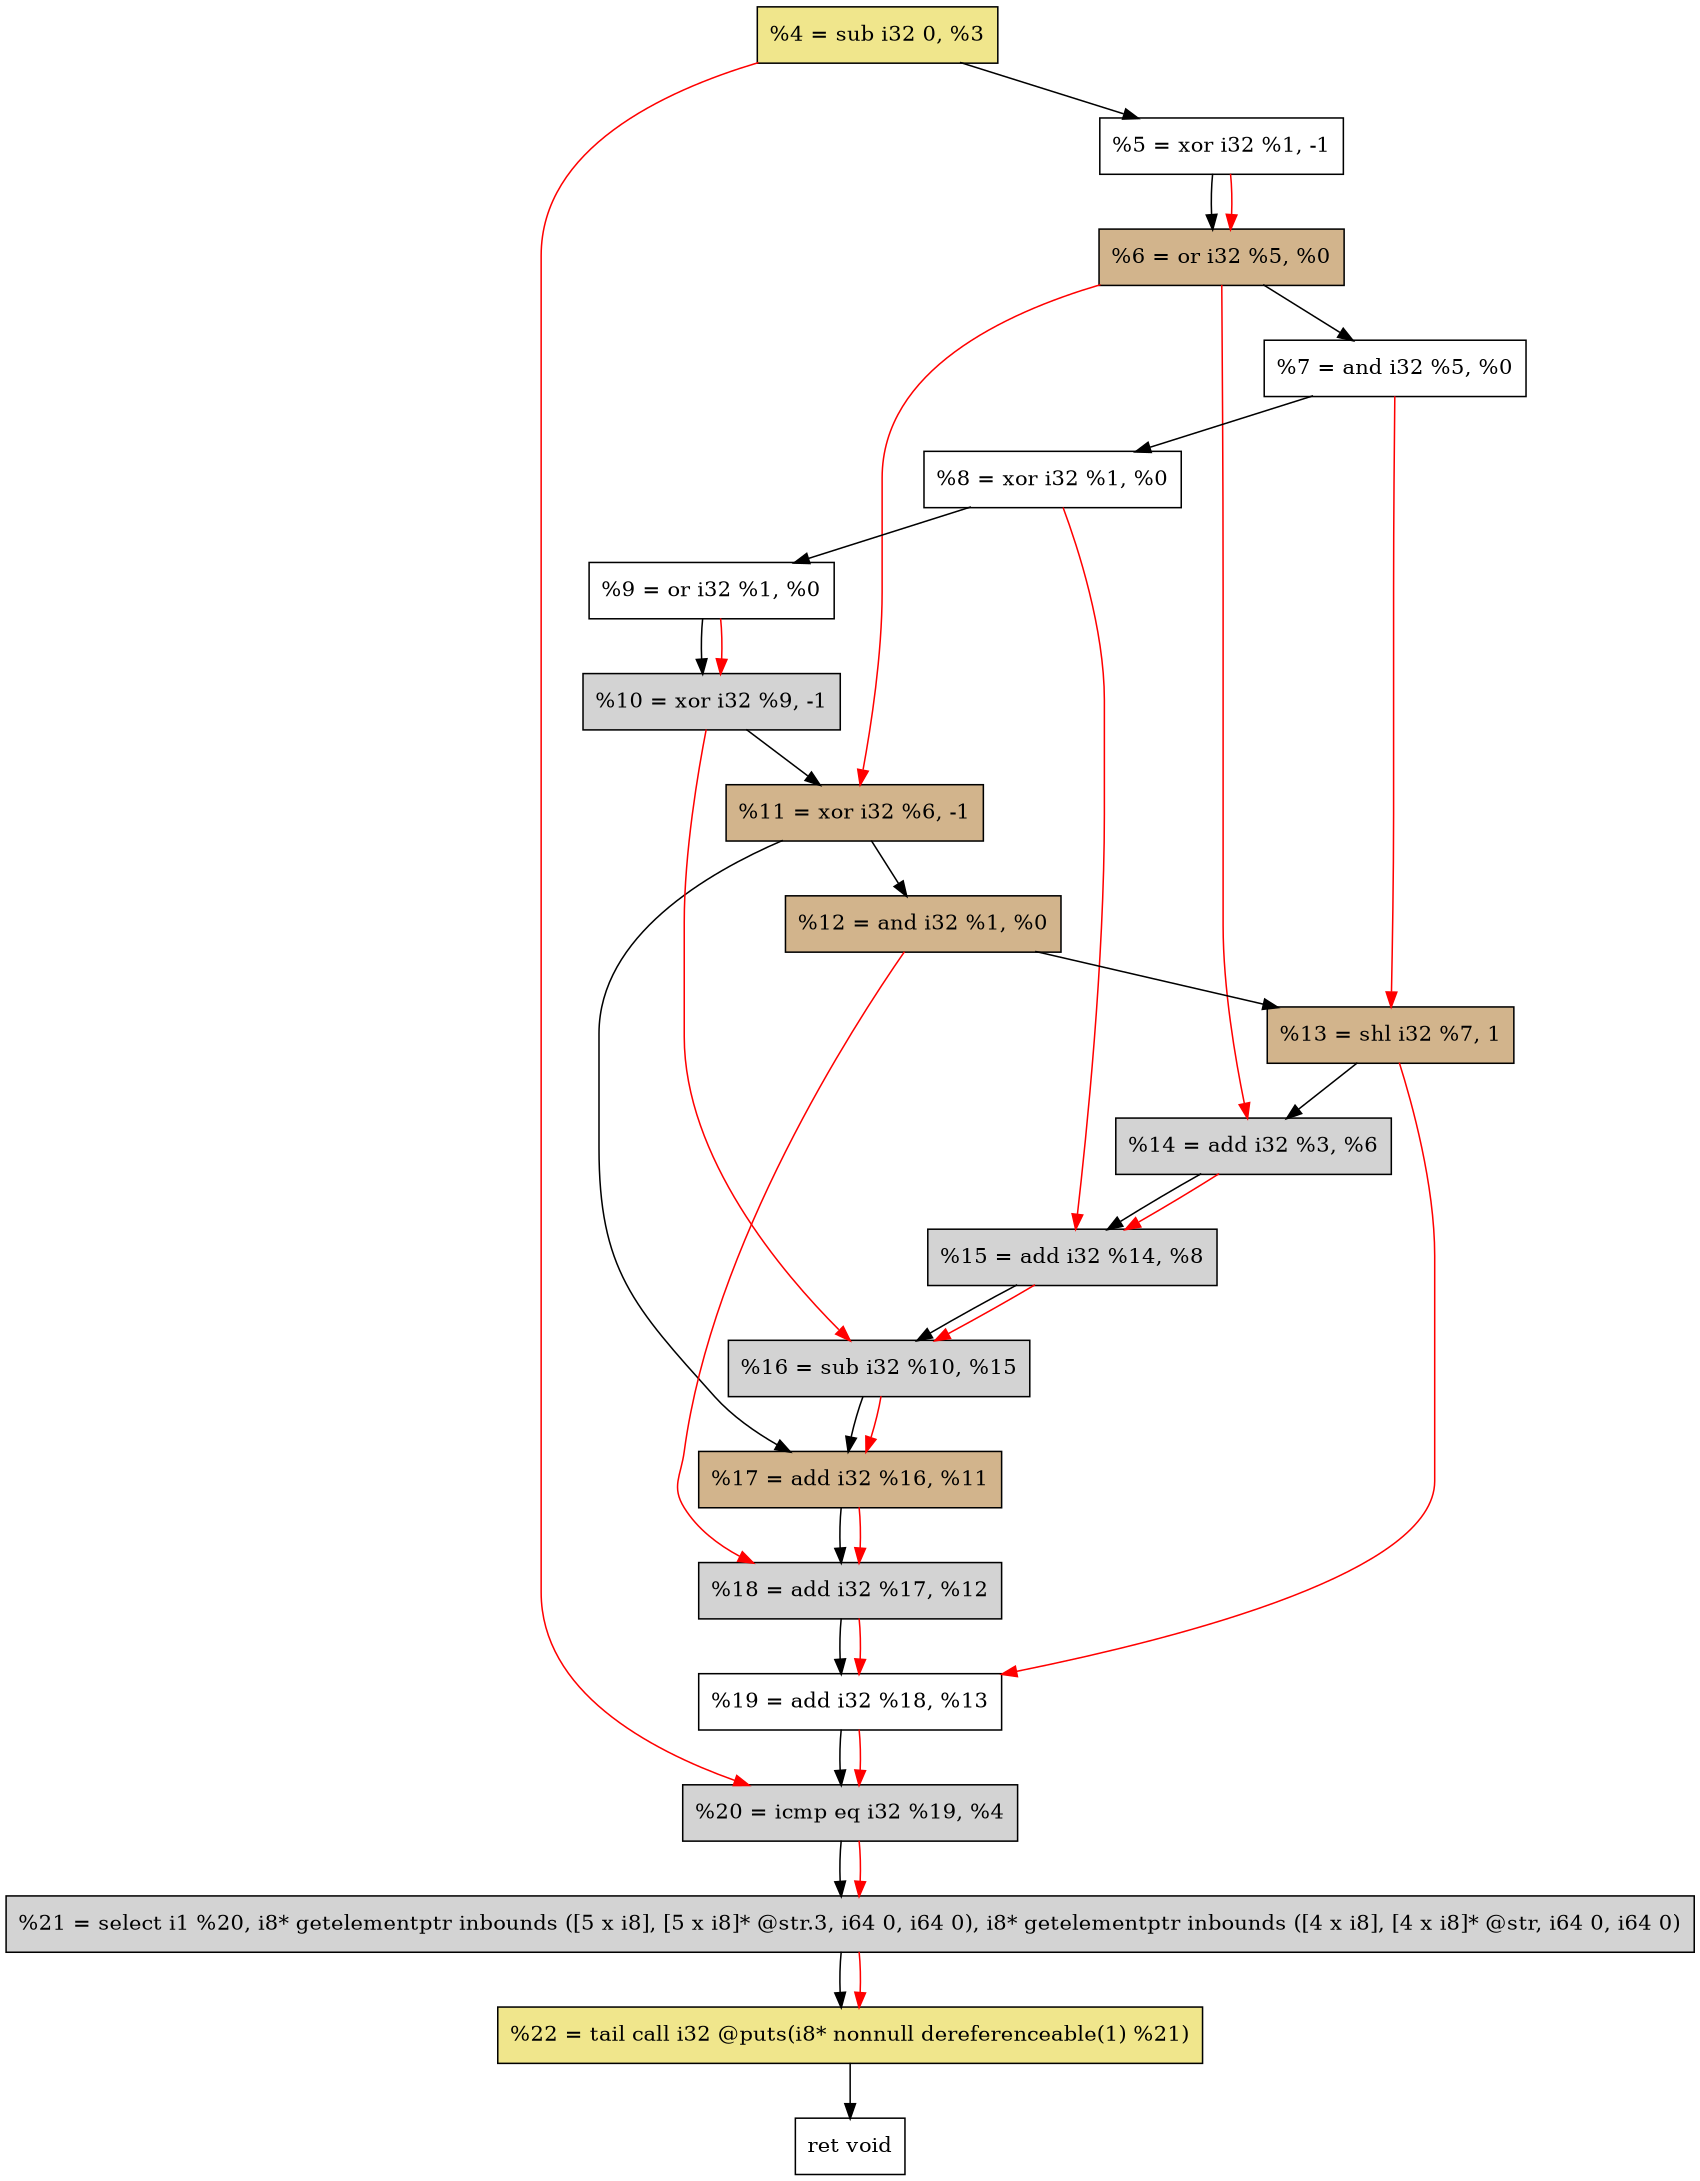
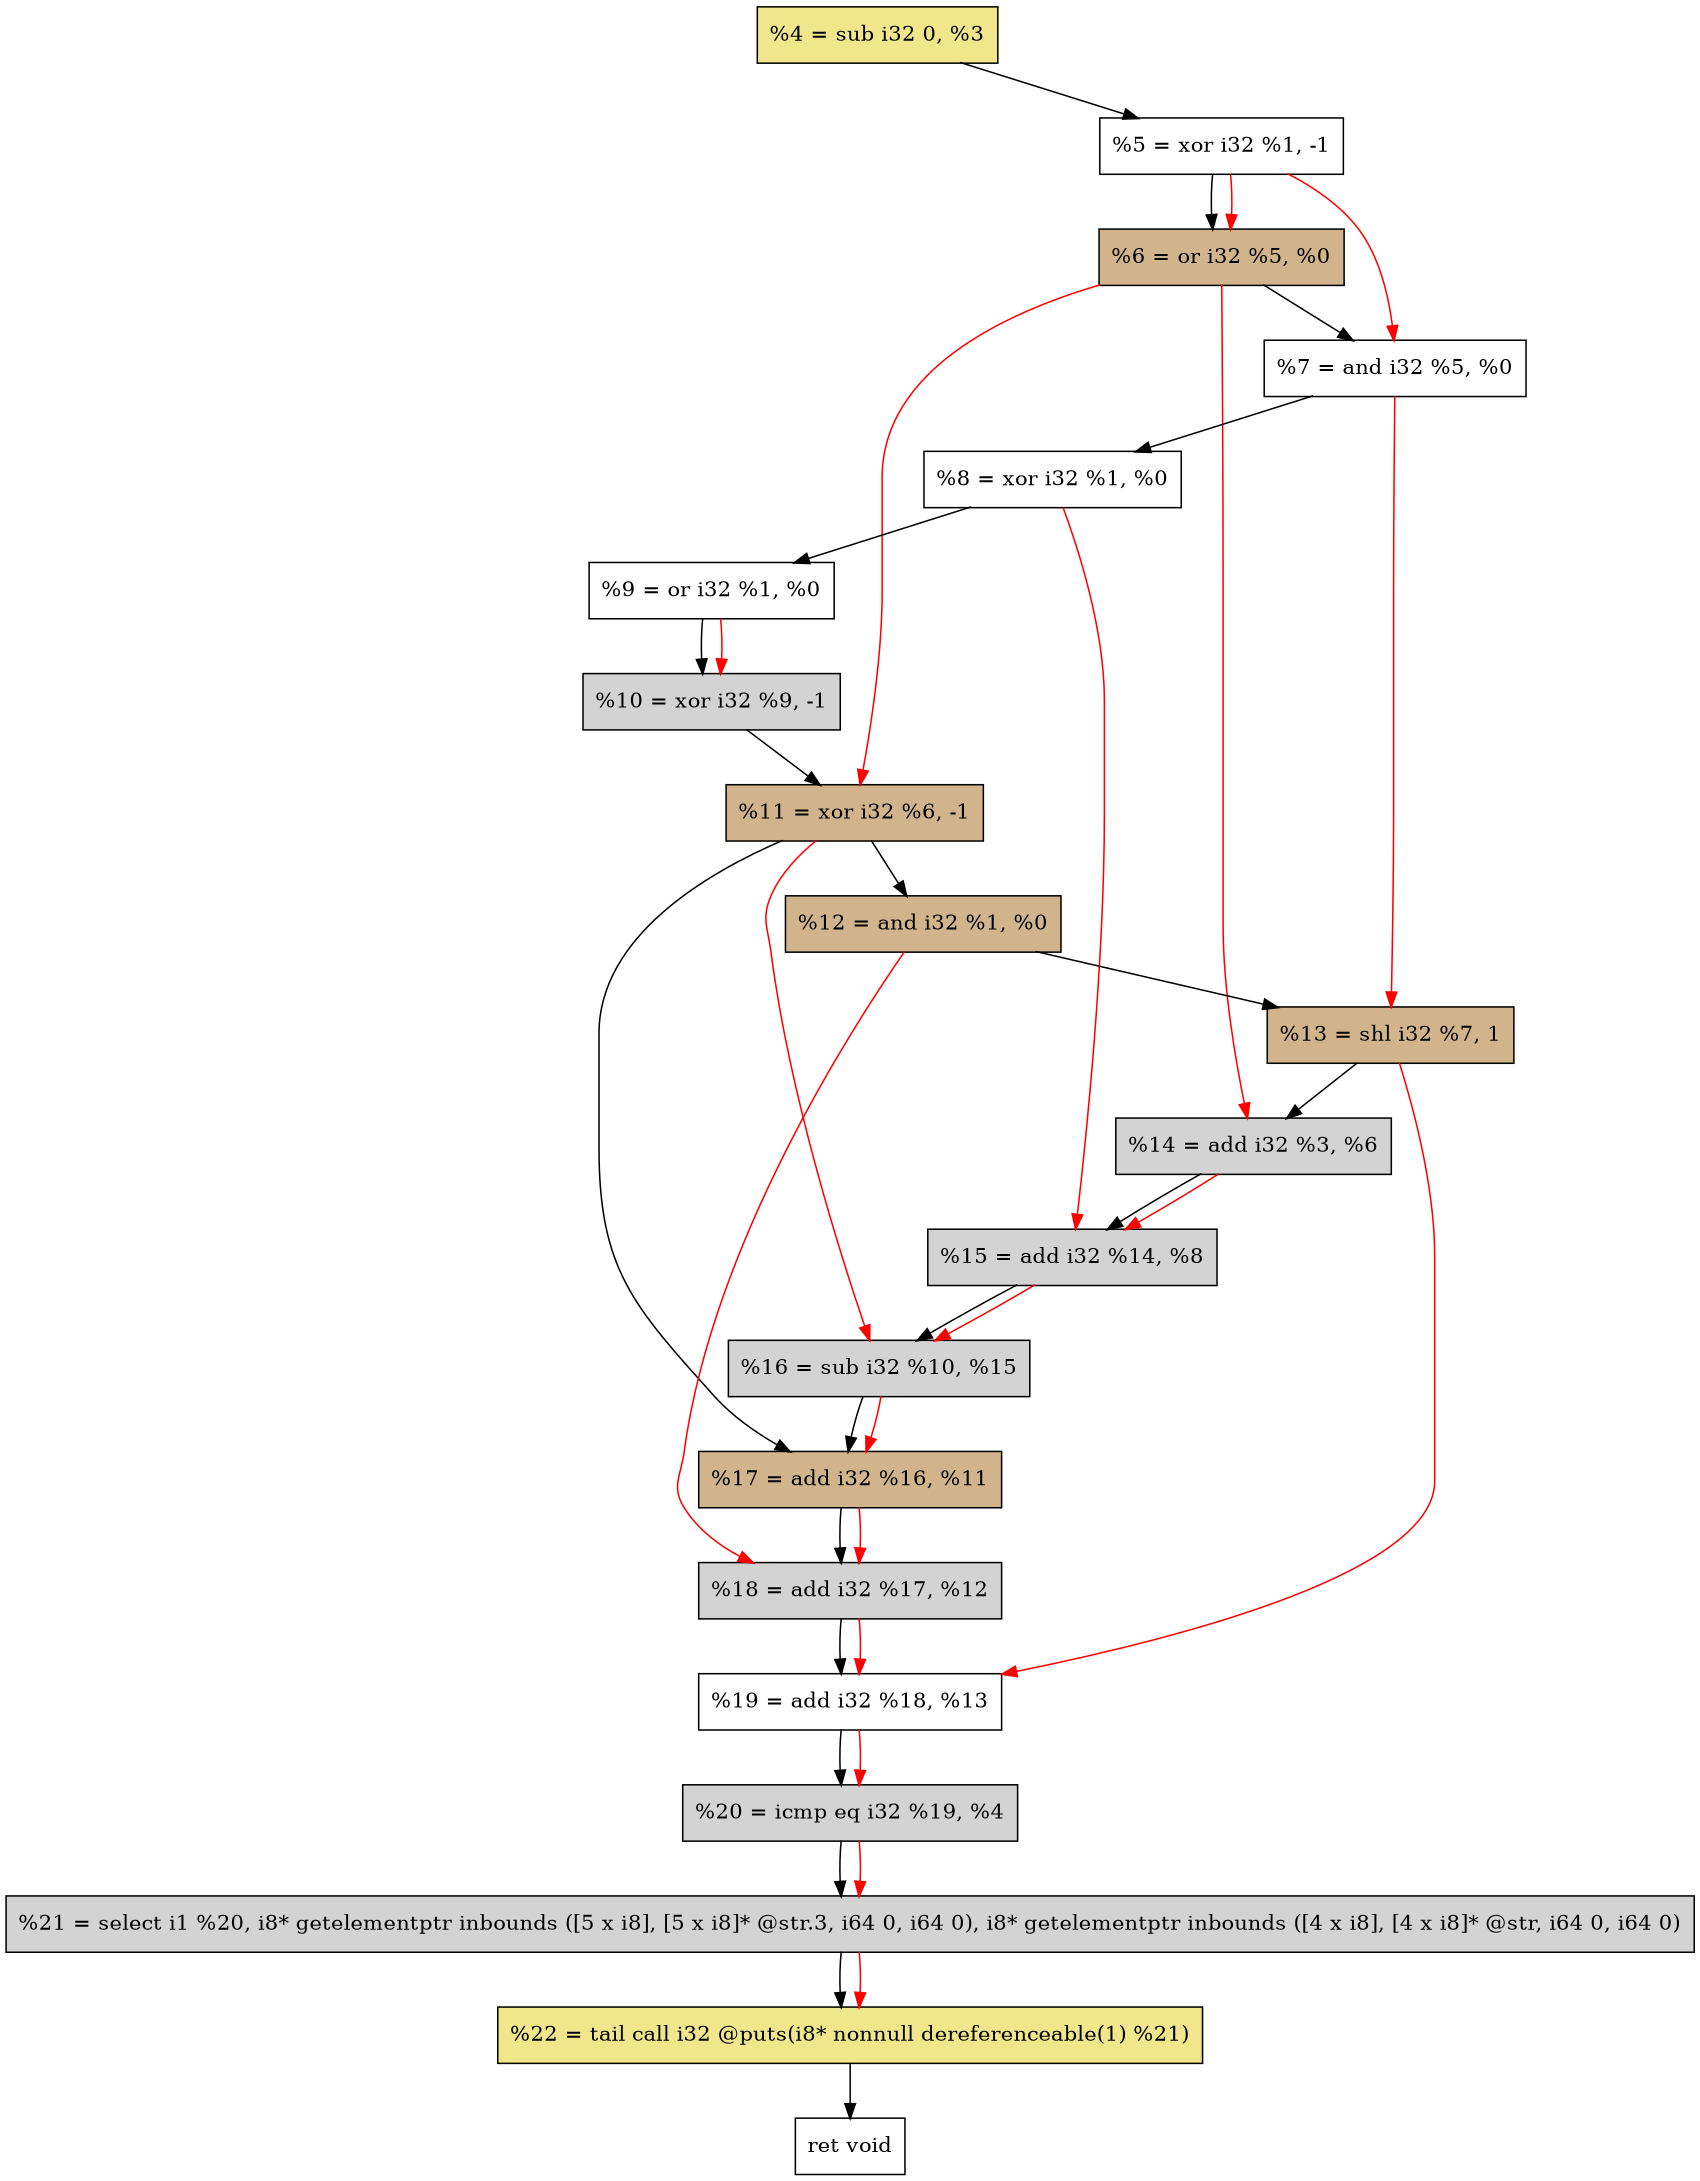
edge "%5 = xor i32 %1, -1" -> "%7 = and i32 %5, %0": added
edge "%4 = sub i32 0, %3" -> "%20 = icmp eq i32 %19, %4": removed
edge "%10 = xor i32 %9, -1" -> "%16 = sub i32 %10, %15": now "%11 = xor i32 %6, -1" -> "%16 = sub i32 %10, %15"
